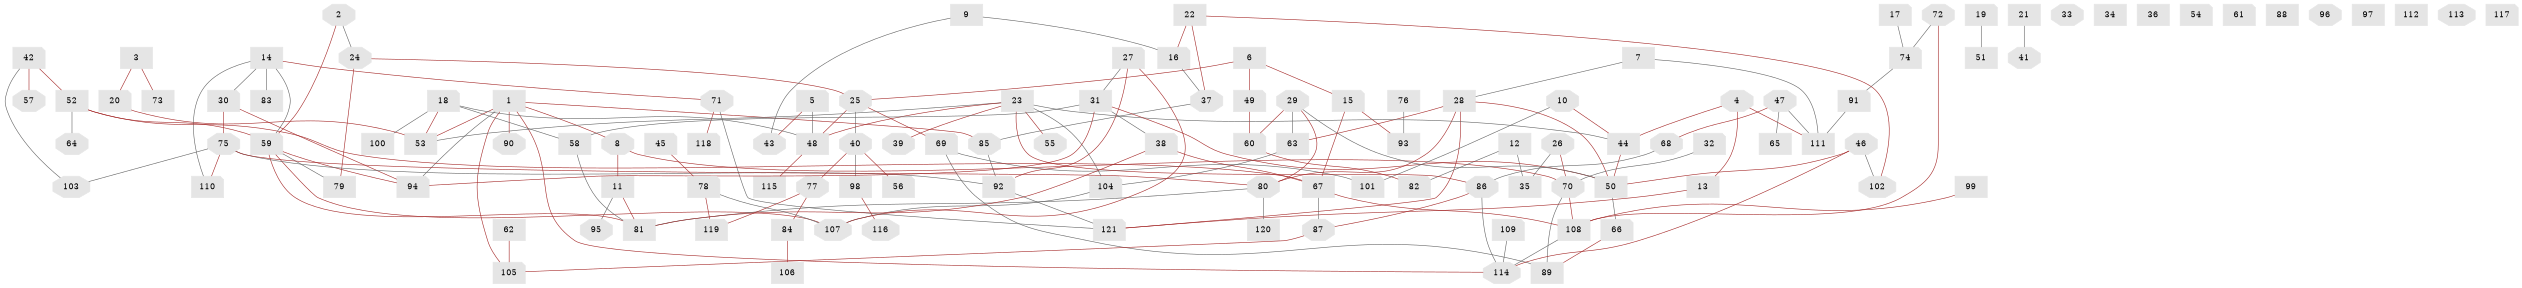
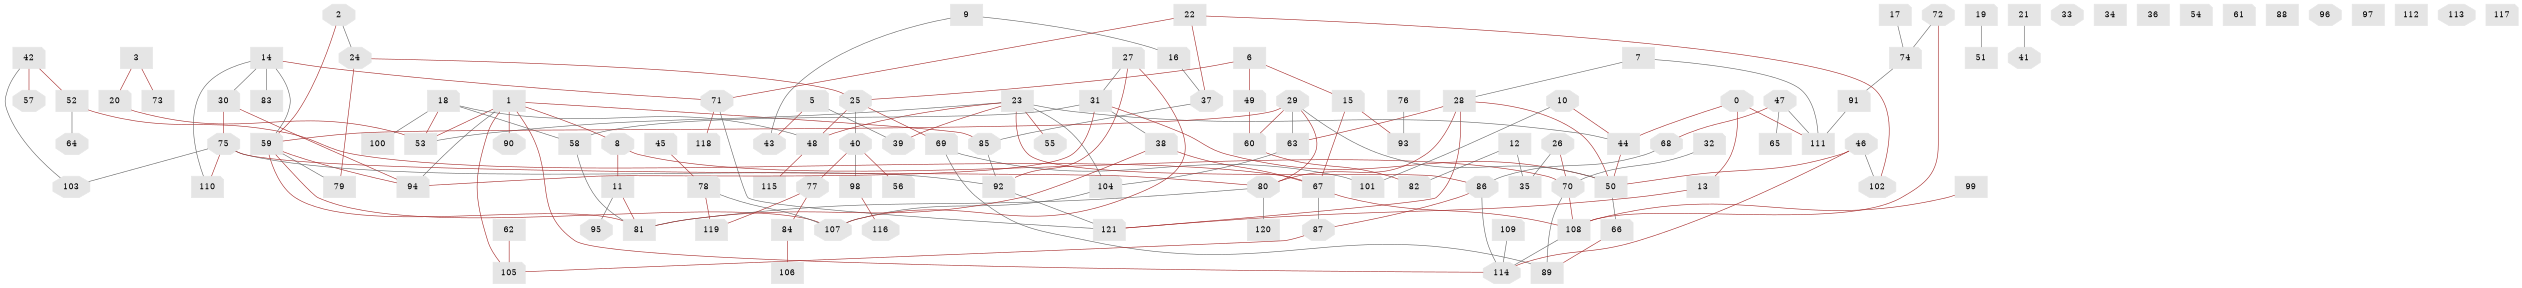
edge "22" -- "16": now "22" -- "71"
node "4": label "4" -> "0"
edge "52" -- "59": now "29" -- "59"
edge "5" -- "48": now "5" -- "39"
